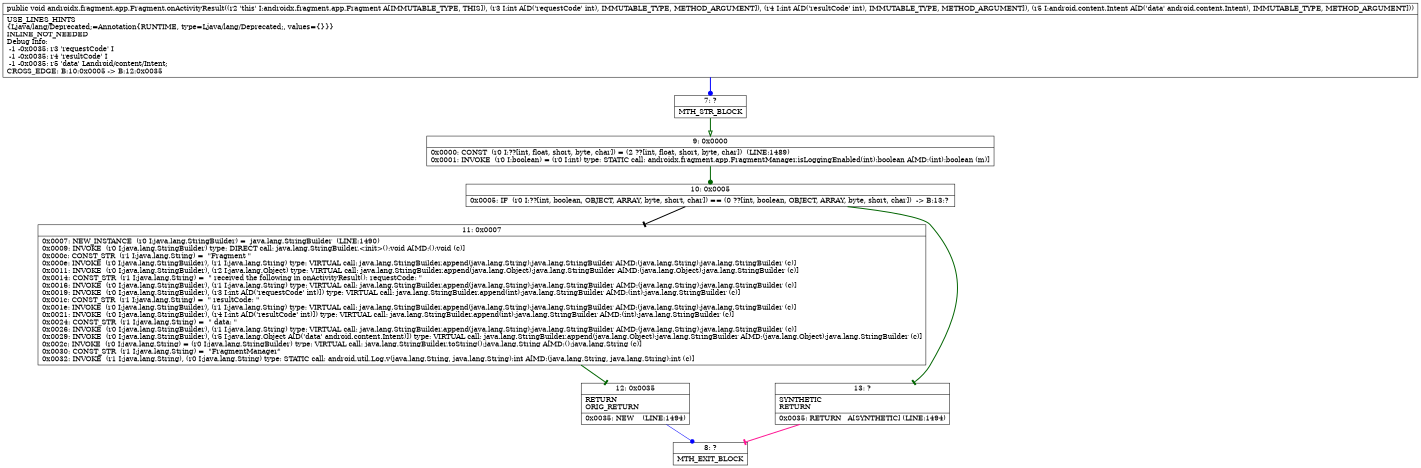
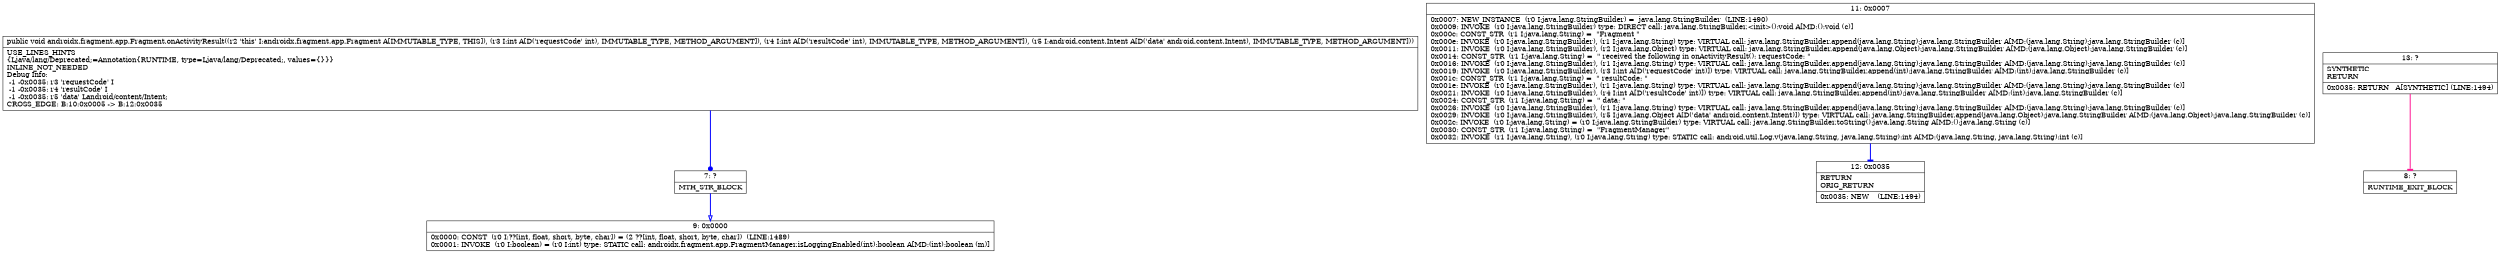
edge "7: ?" -> "9: 0x0000": color darkgreen -> blue
node "10: 0x0005": removed
edge "11: 0x0007" -> "12: 0x0035": color darkgreen -> blue
edge "12: 0x0035" -> "8: ?": removed
node "8: ?": text "MTH_EXIT_BLOCK" -> "RUNTIME_EXIT_BLOCK"
